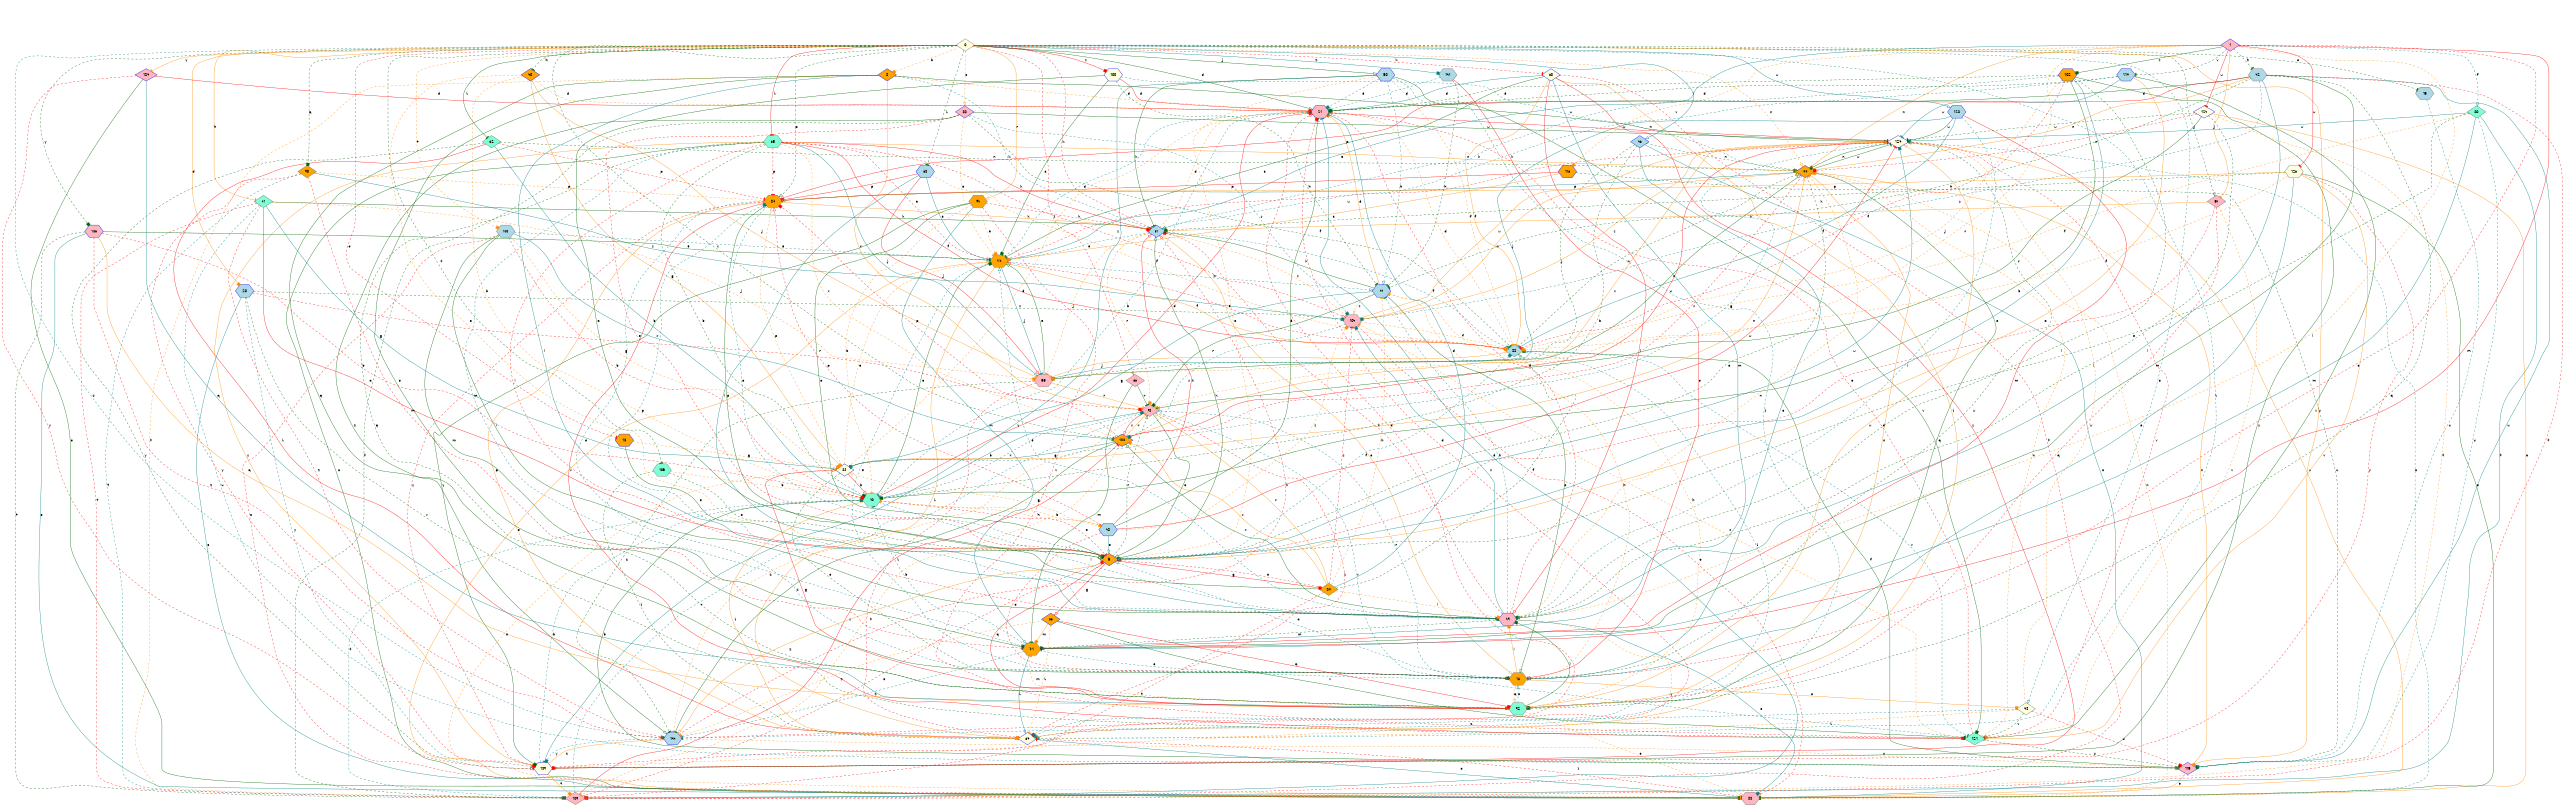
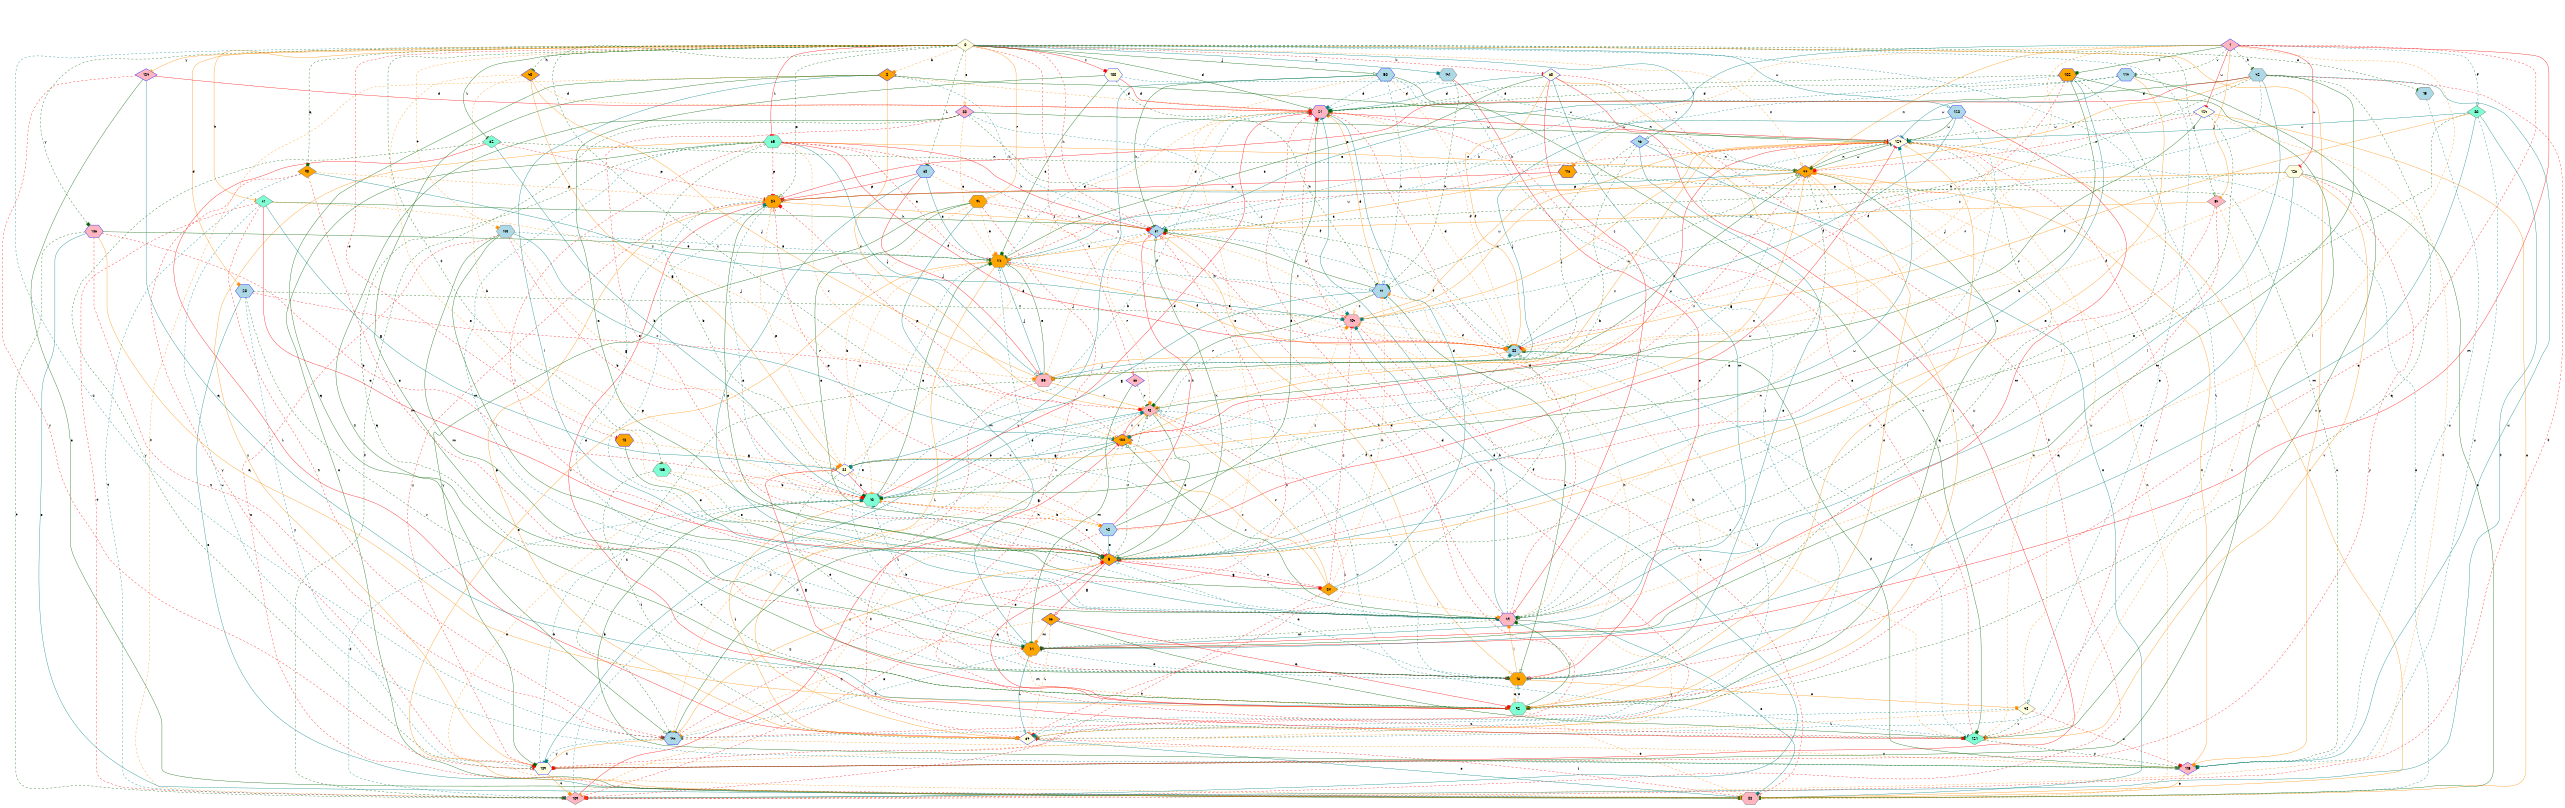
edge "30" -> "33": style dashed -> solid
node "66": color gray40 -> blue
edge "66" -> "98": style solid -> dashed
